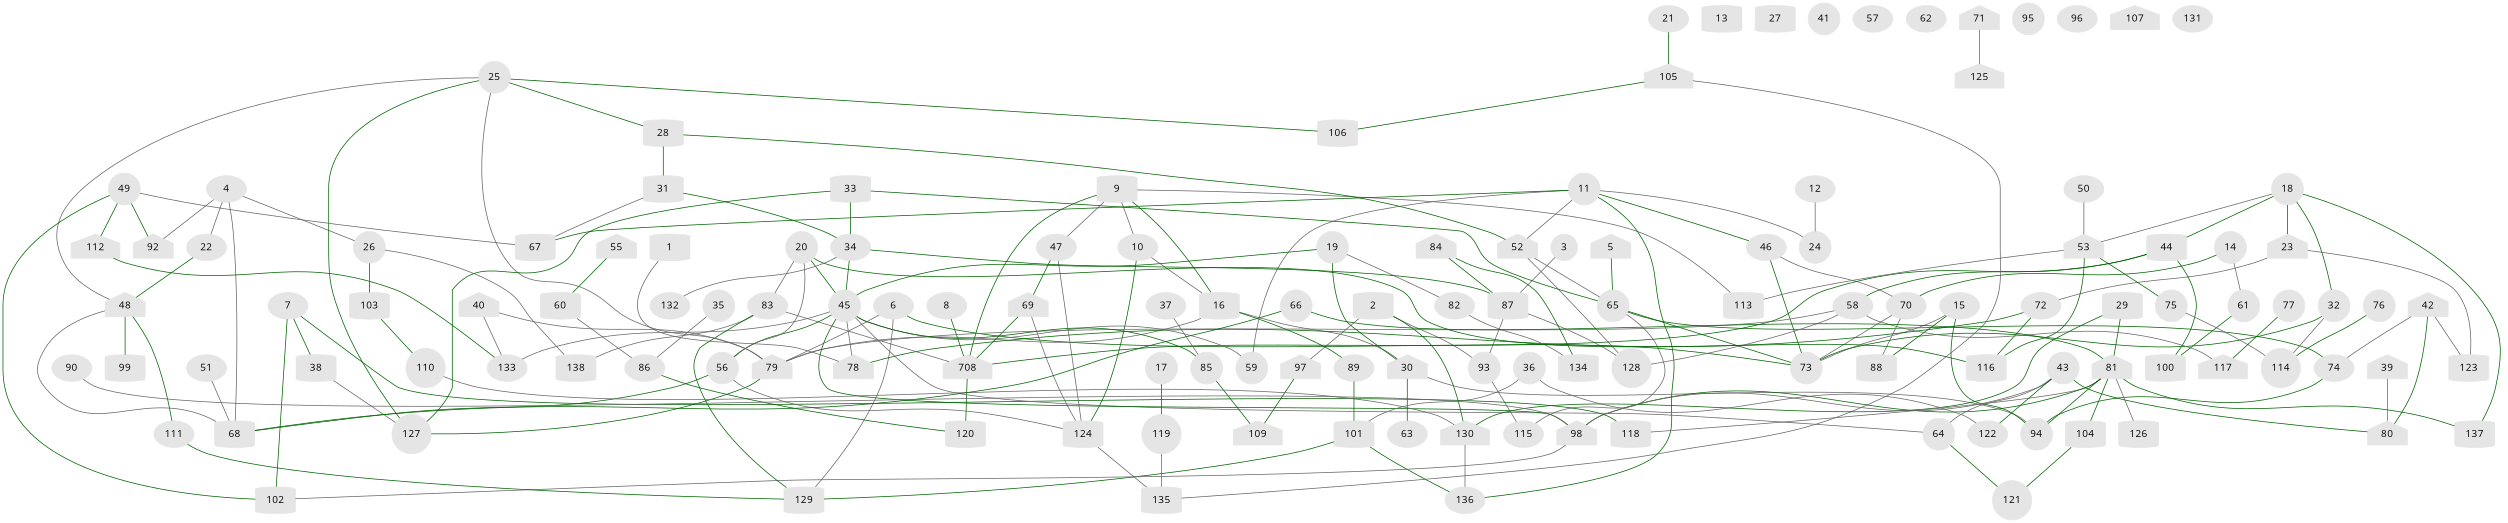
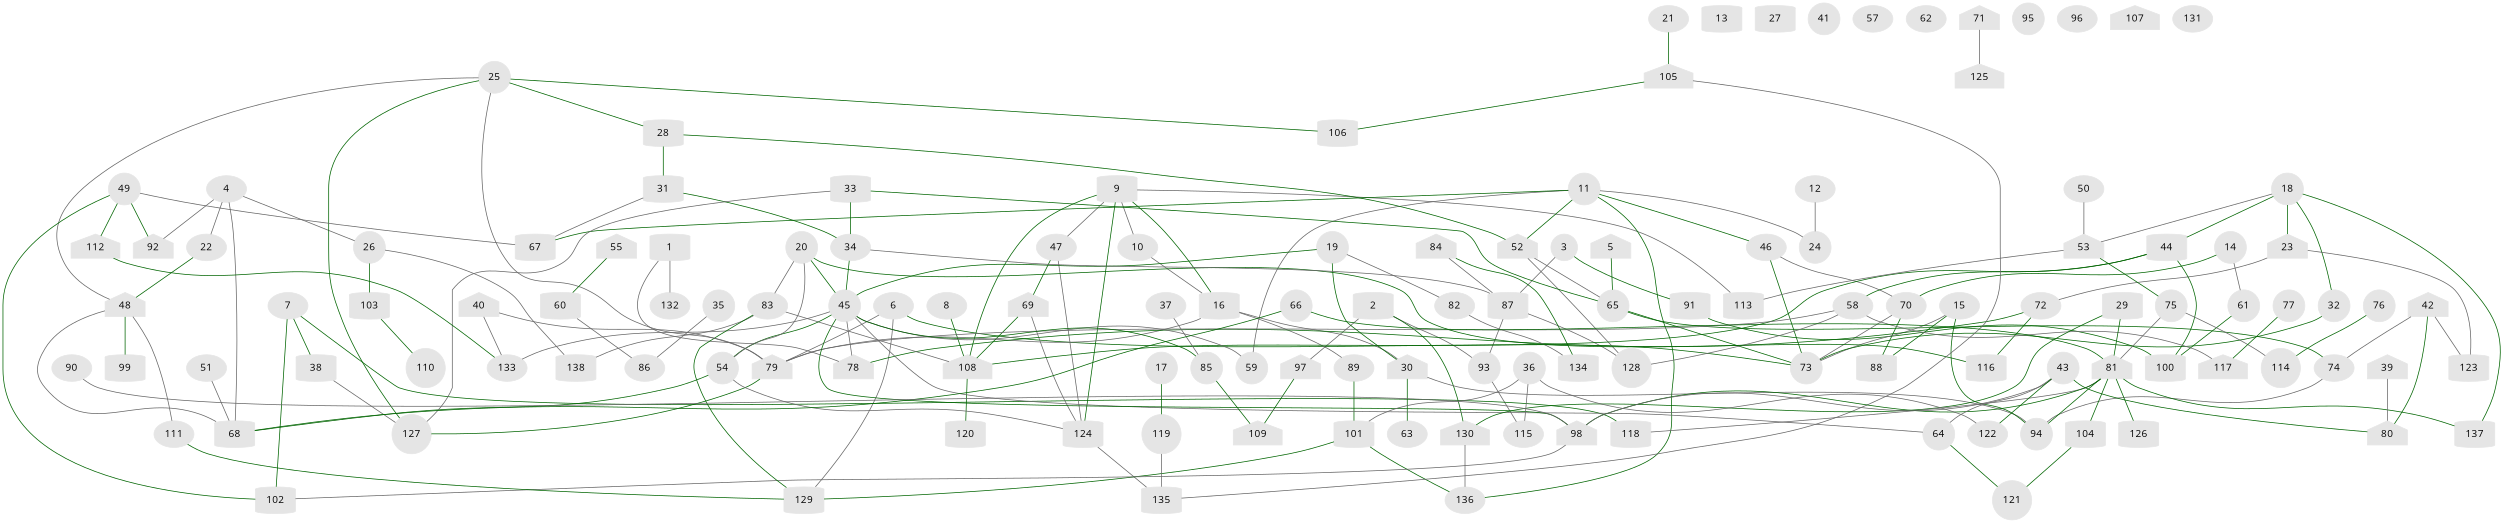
edge "11" -- "52": color gray40 -> darkgreen
edge "33" -- "127": color darkgreen -> gray40
edge "34" -- "87": color darkgreen -> gray40
edge "84" -- "87": color darkgreen -> gray40
edge "34" -- "132": now "1" -- "132"
node "91": added
edge "53" -- "116": removed
edge "16" -- "89": color darkgreen -> gray40
edge "32" -- "114": removed
edge "70" -- "88": color gray40 -> darkgreen
edge "75" -- "81": added
edge "10" -- "124": now "9" -- "124"
edge "48" -- "111": color darkgreen -> gray40
node "56": label "56" -> "54"
node "708": label "708" -> "108"
edge "65" -- "115": now "36" -- "115"
edge "110" -- "130": removed
edge "74" -- "94": color darkgreen -> gray40
edge "81" -- "126": color gray40 -> darkgreen
edge "86" -- "120": removed
